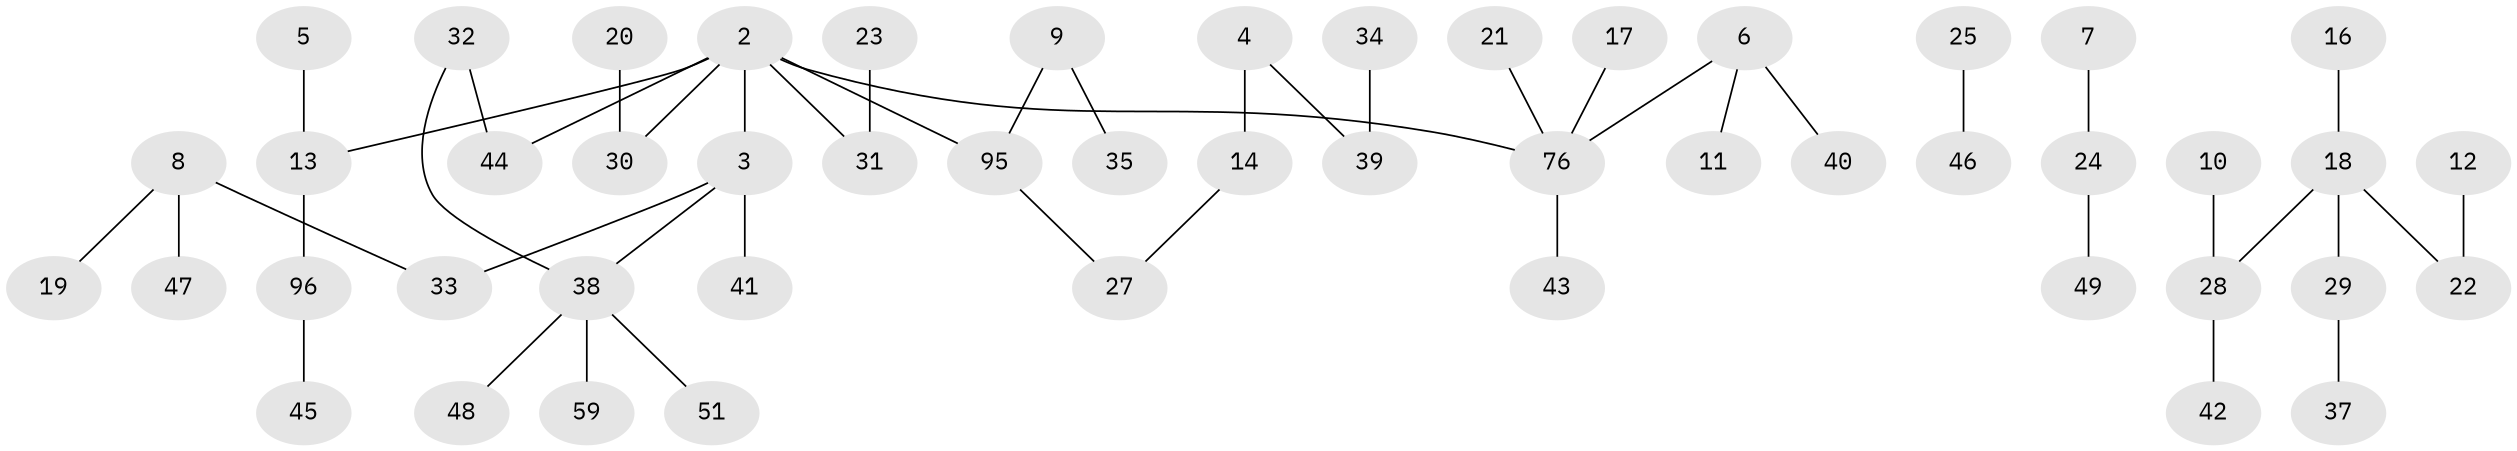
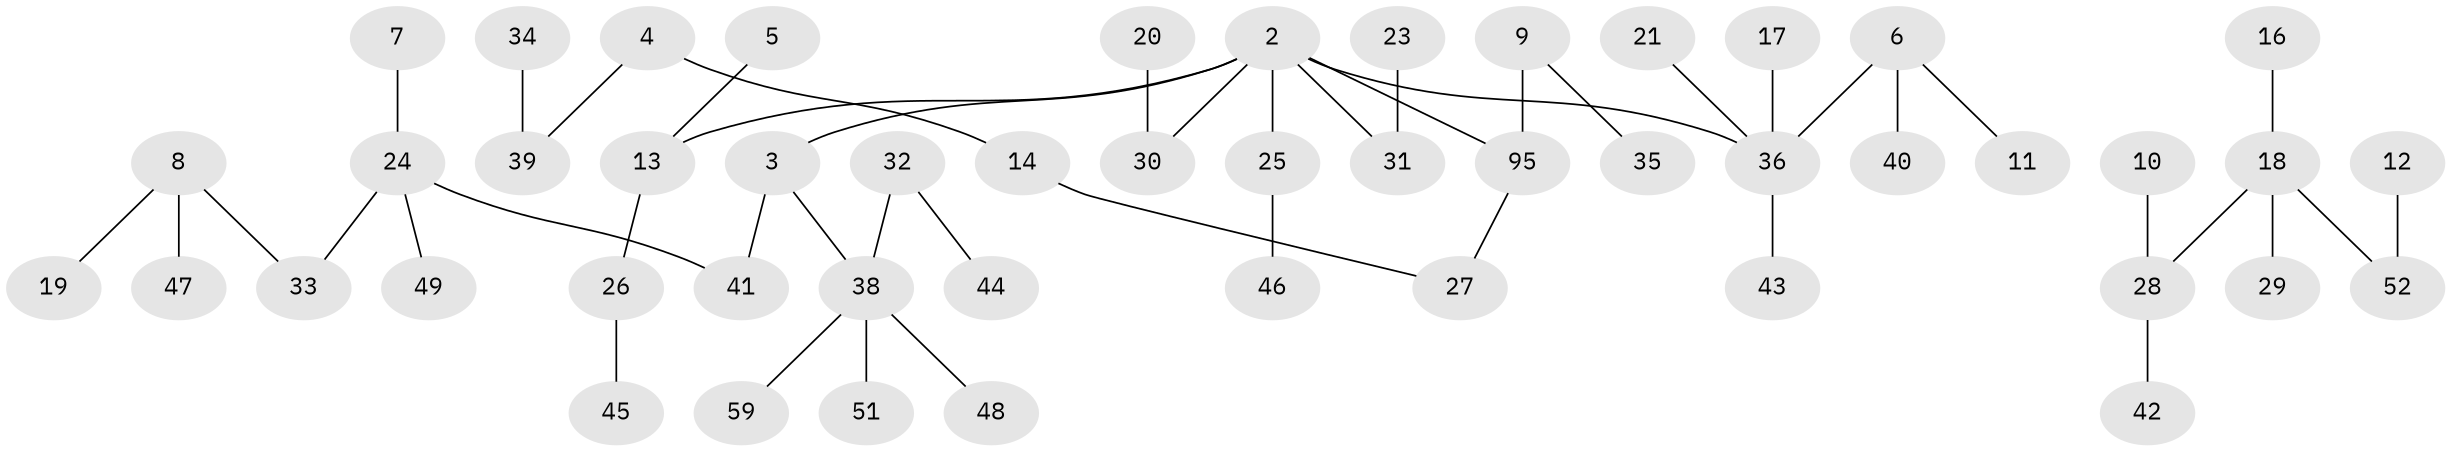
edge "2" -- "44": now "2" -- "25"
node "76": label "76" -> "36"
edge "24" -- "41": added
edge "3" -- "33": now "24" -- "33"
node "96": label "96" -> "26"
node "22": label "22" -> "52"
node "37": removed
